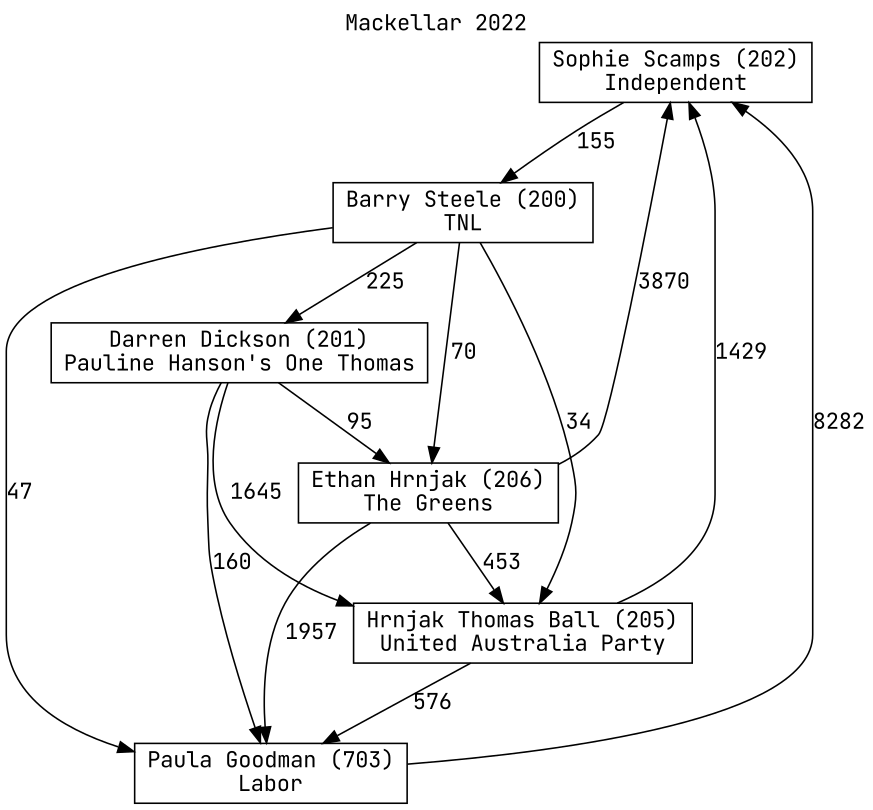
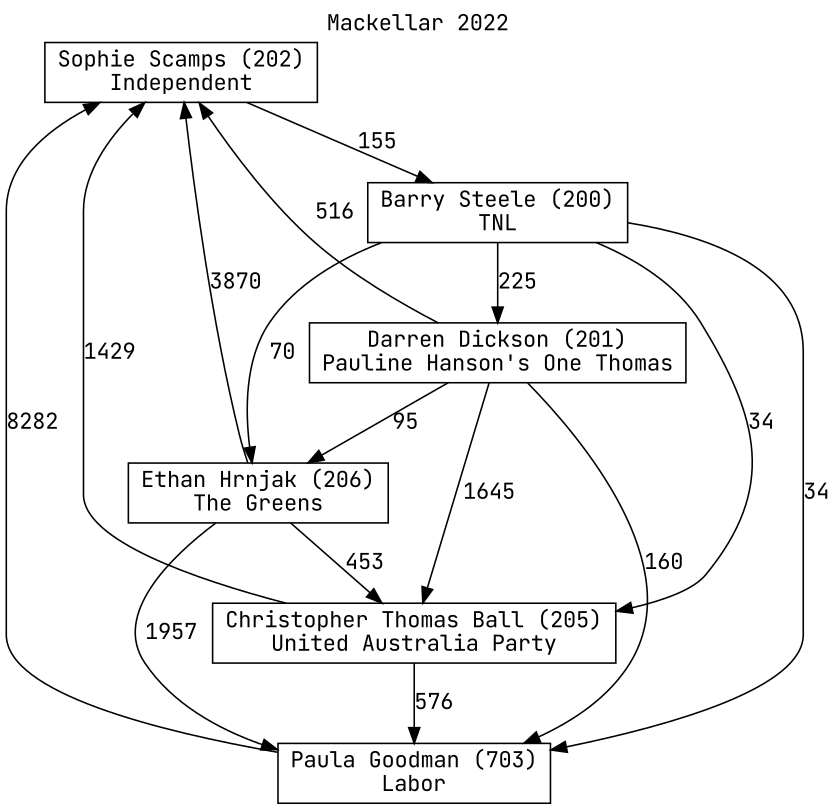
edge "Darren Dickson (201) Pauline Hanson's One Thomas" -> "Sophie Scamps (202) Independent": added, label "516"
edge "Barry Steele (200) TNL" -> "Paula Goodman (703) Labor": label "47" -> "34"
node "Hrnjak Thomas Ball (205) United Australia Party": label "Hrnjak Thomas Ball (205) United Australia Party" -> "Christopher Thomas Ball (205) United Australia Party"
